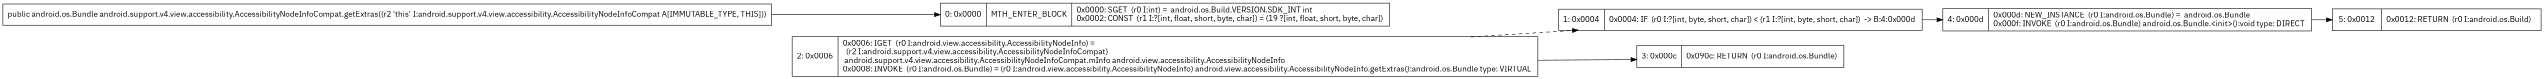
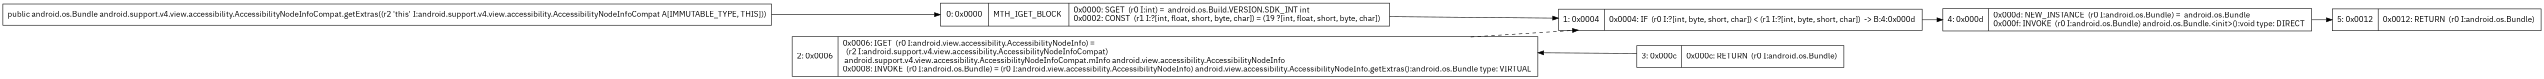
node "0: 0x0000": text "MTH_ENTER_BLOCK" -> "MTH_IGET_BLOCK"
edge "0: 0x0000" -> "1: 0x0004": added
node "5: 0x0012": text "0x0012: RETURN  (r0 I:android.os.Build)" -> "0x0012: RETURN  (r0 I:android.os.Bundle)"
node "3: 0x000c": text "0x090c: RETURN  (r0 I:android.os.Bundle)" -> "0x000c: RETURN  (r0 I:android.os.Bundle)"
edge "2: 0x0006" -> "3: 0x000c": reversed
